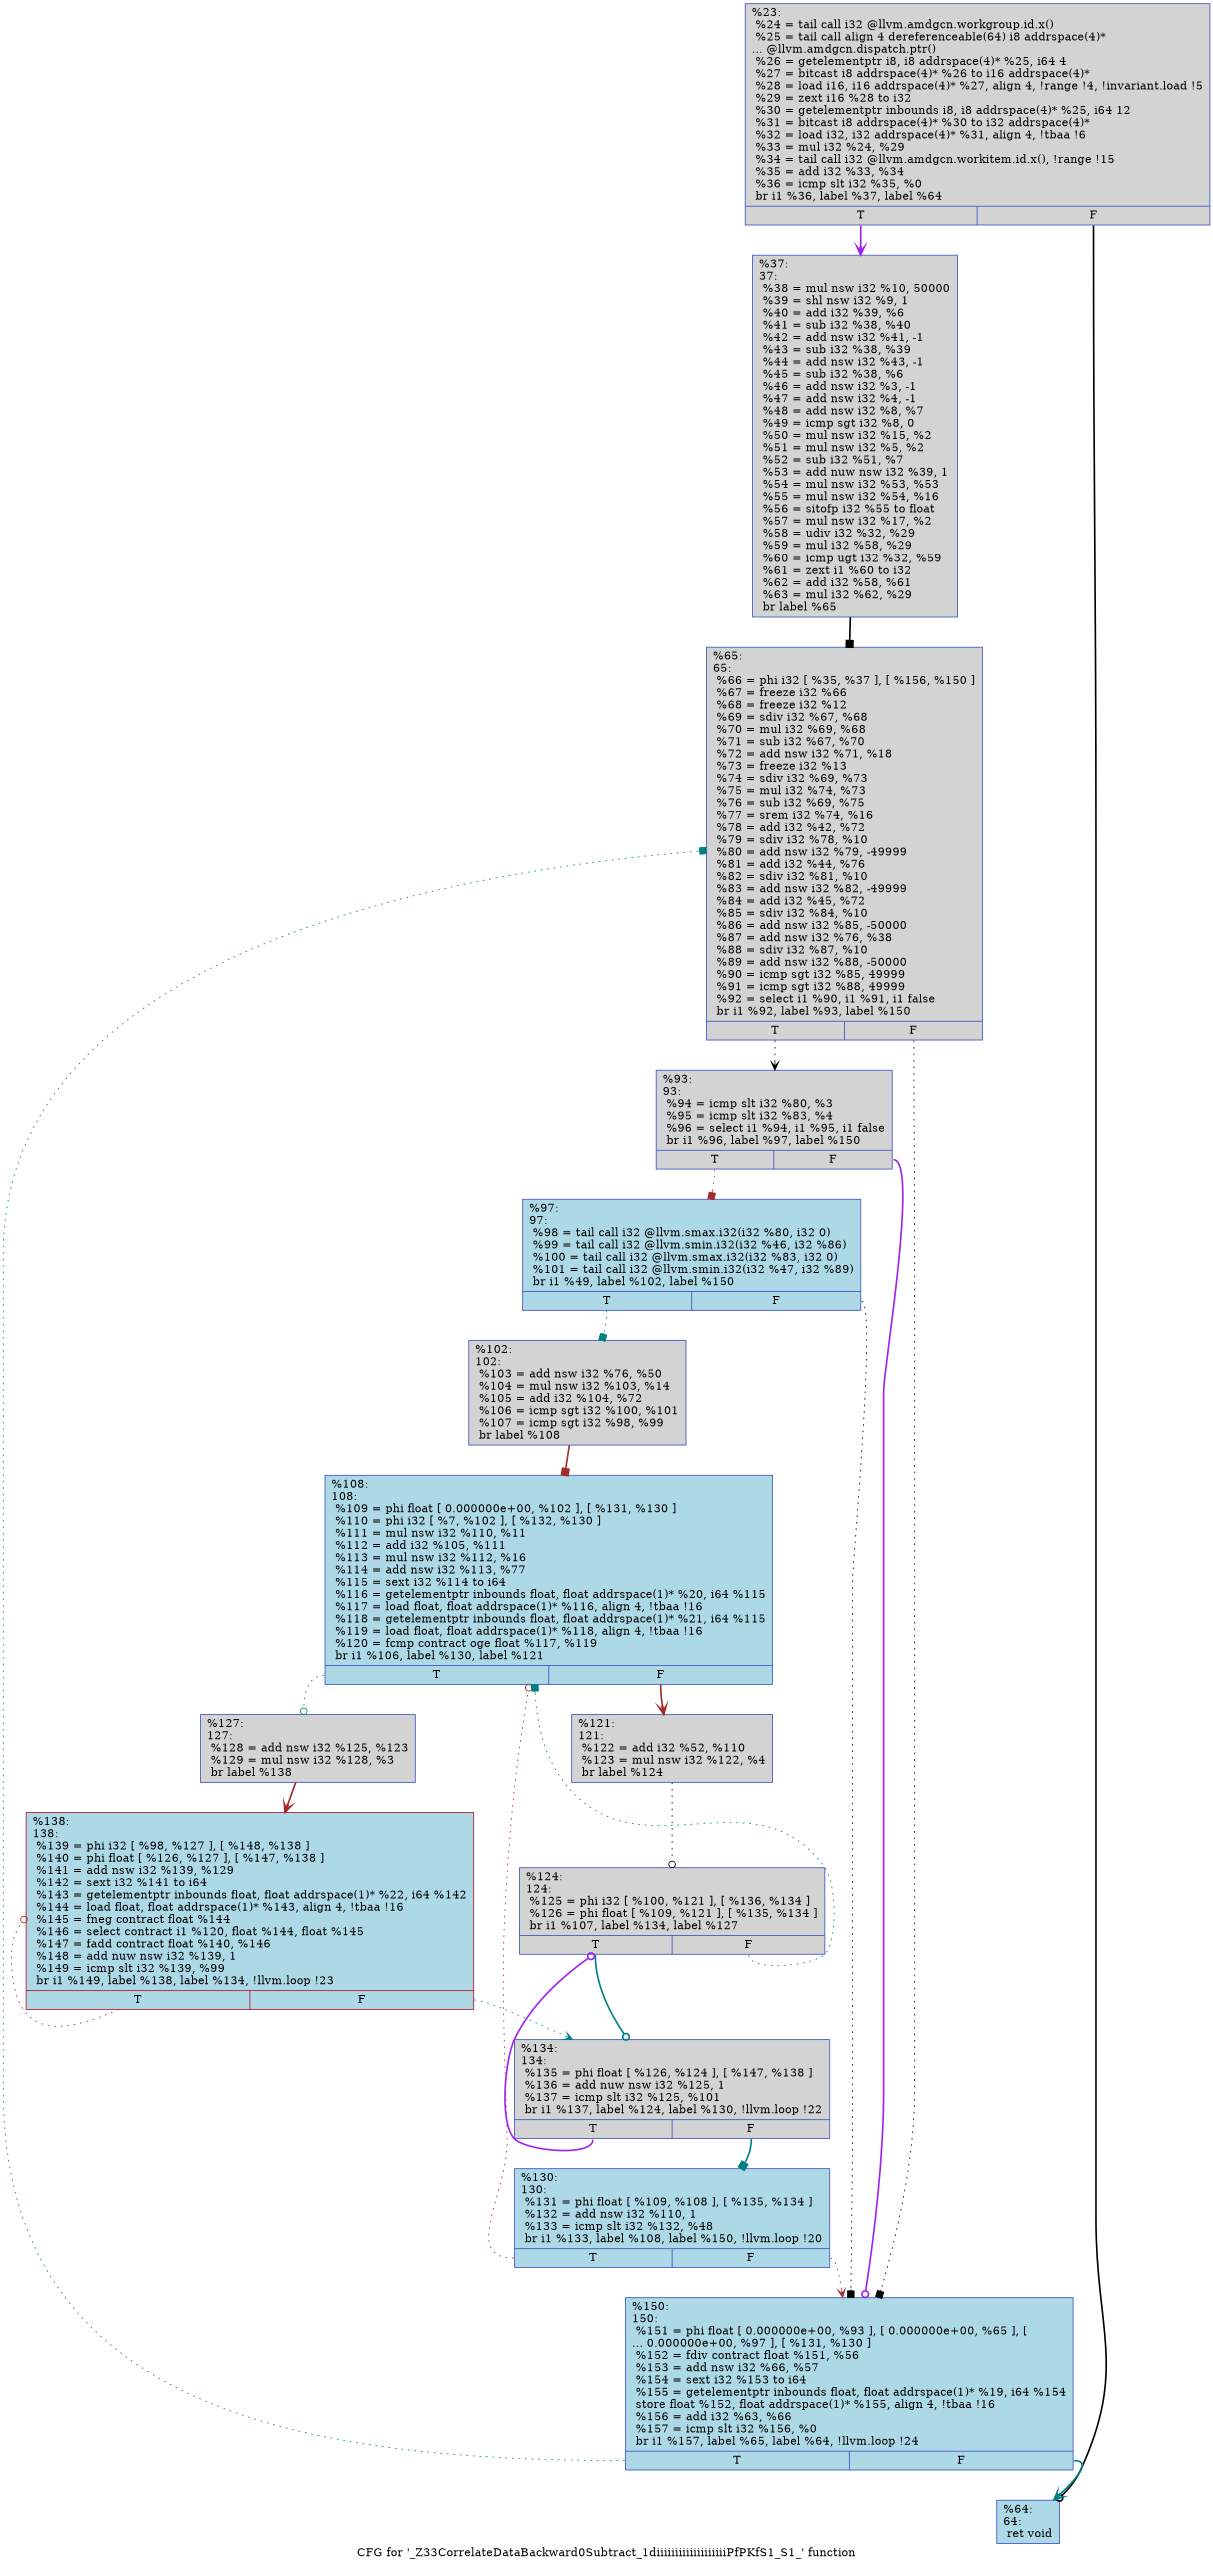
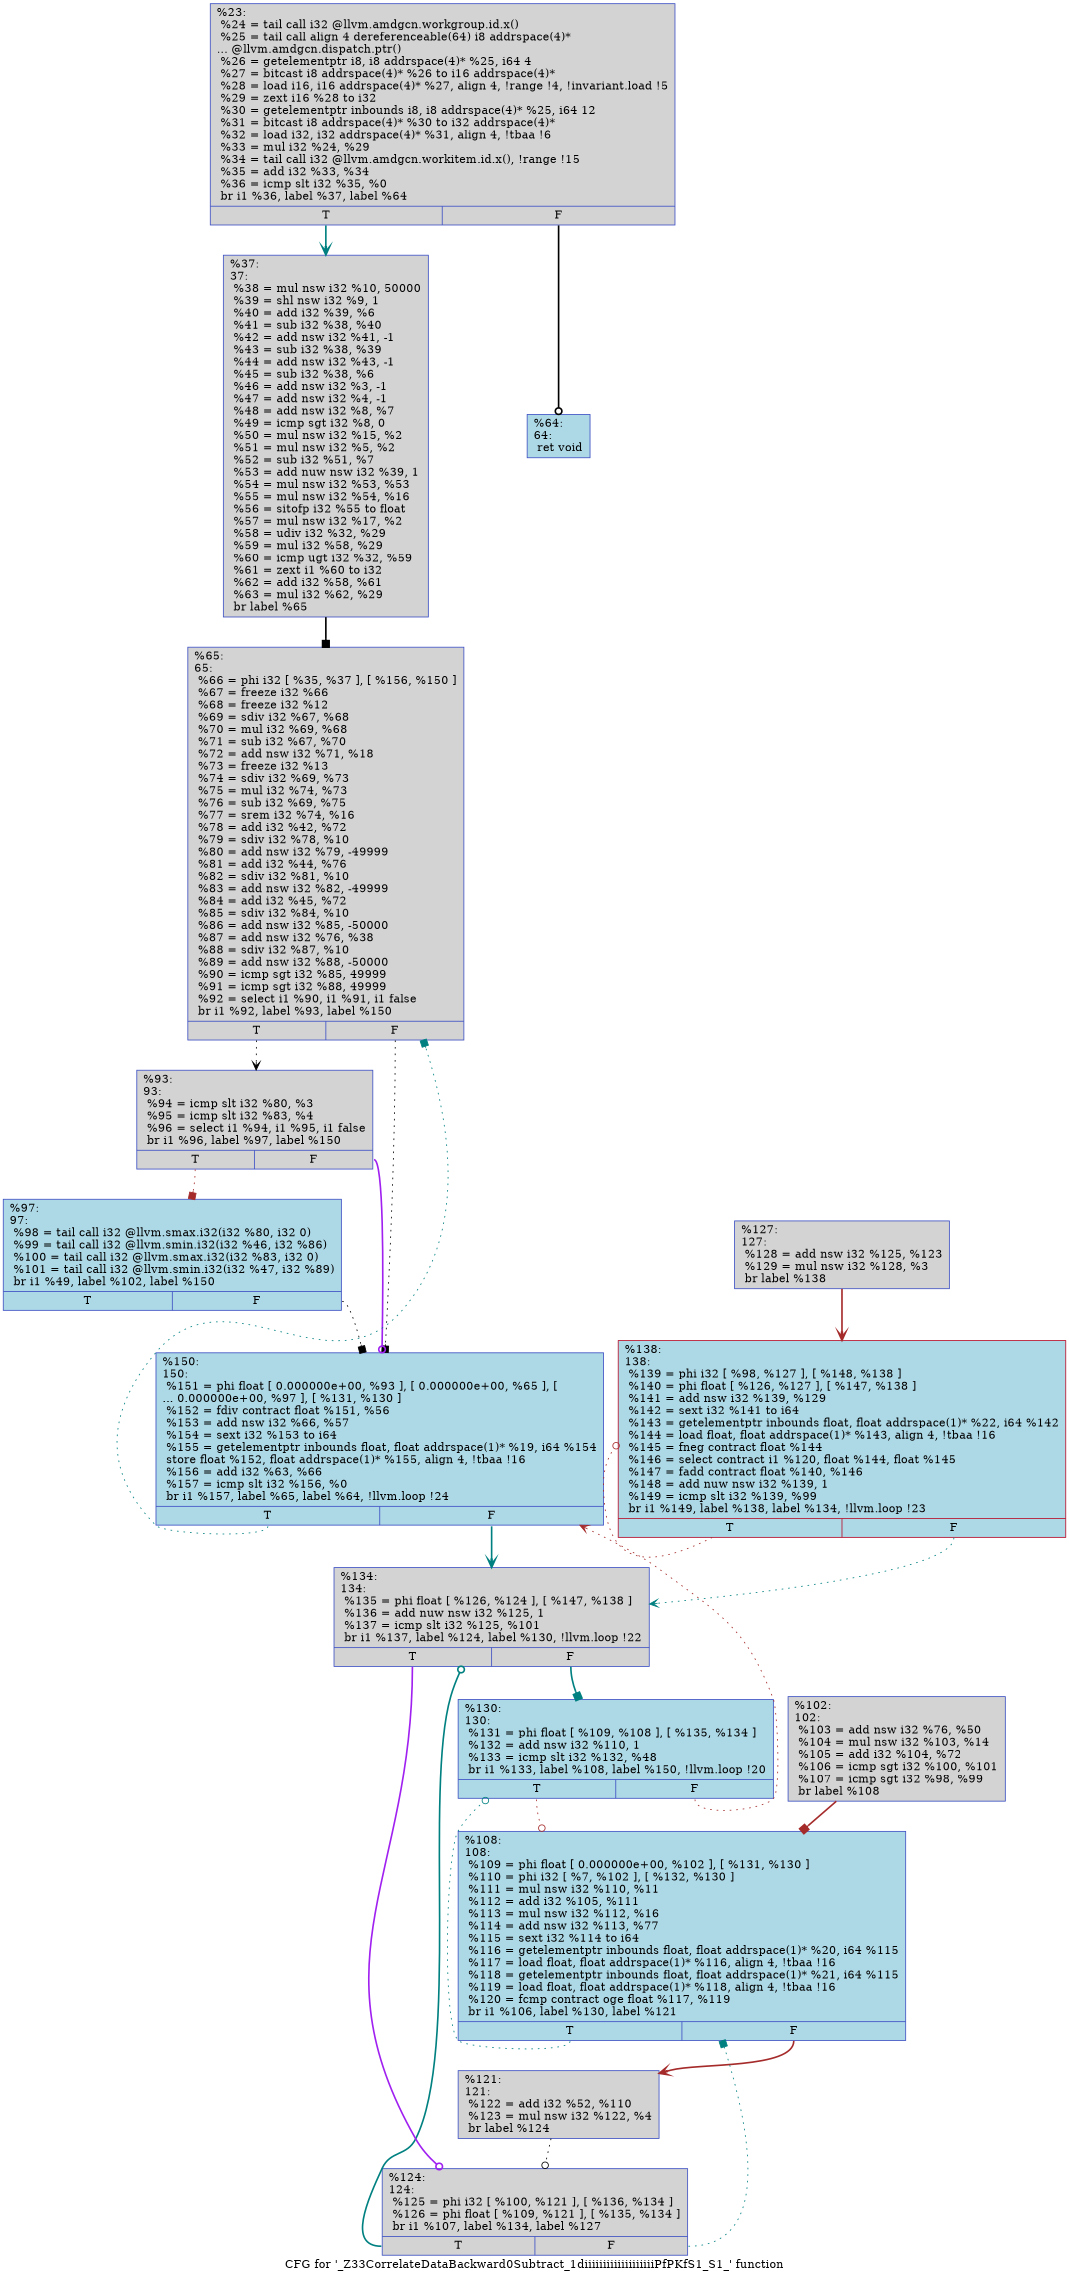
edge "%23:" -> "%37:": color purple -> teal
edge "%97:" -> "%102:": removed
edge "%108:" -> "%127:": now "%108:" -> "%130:"
edge "%150:" -> "%64:": now "%150:" -> "%134:"
